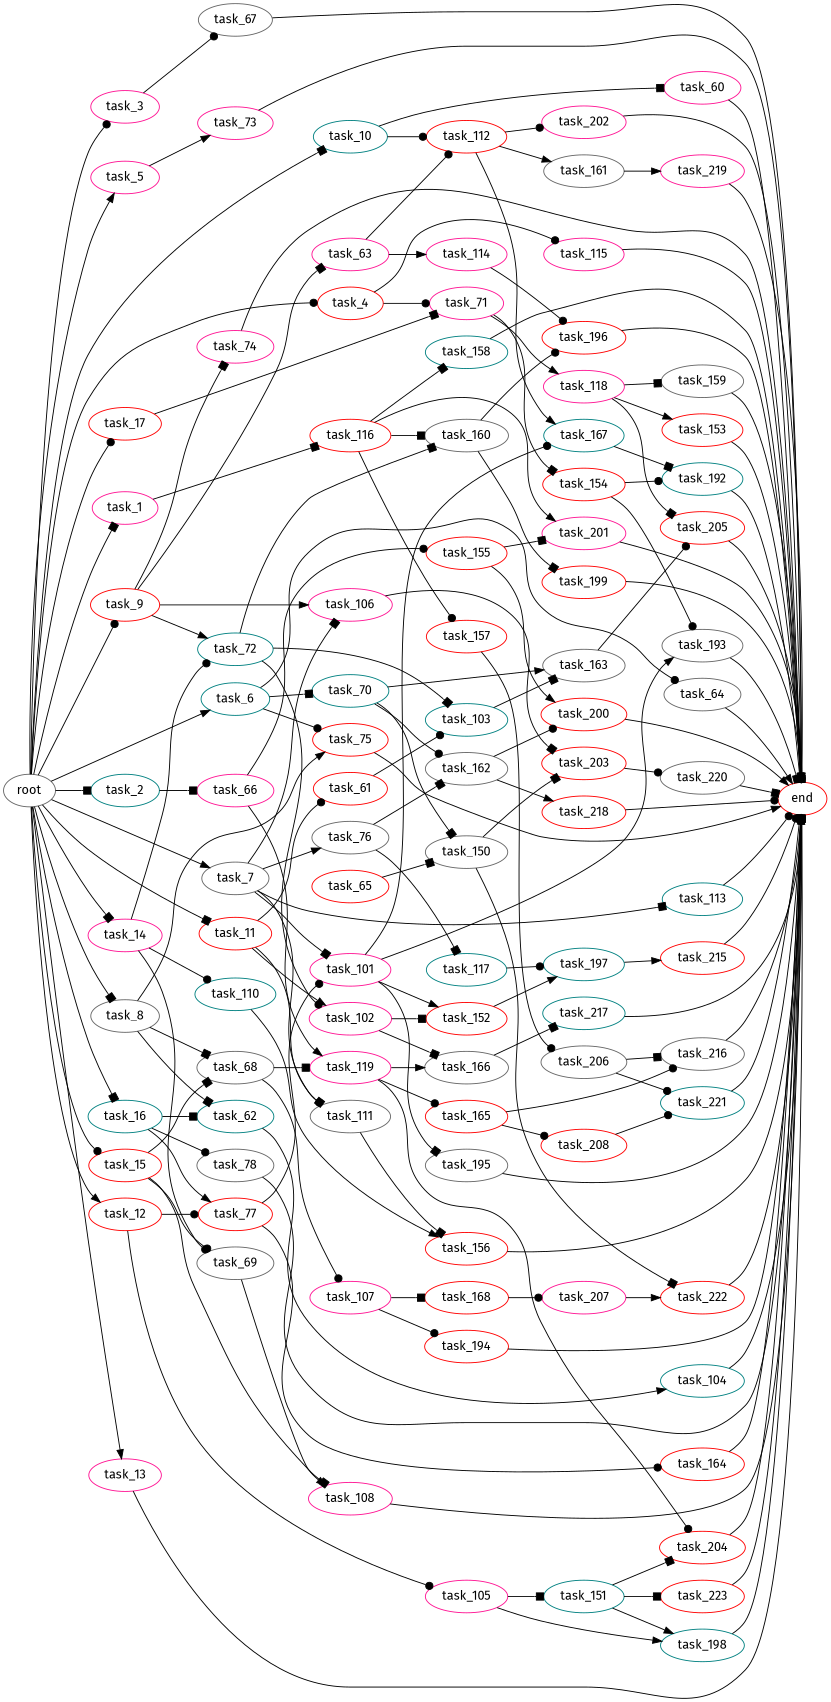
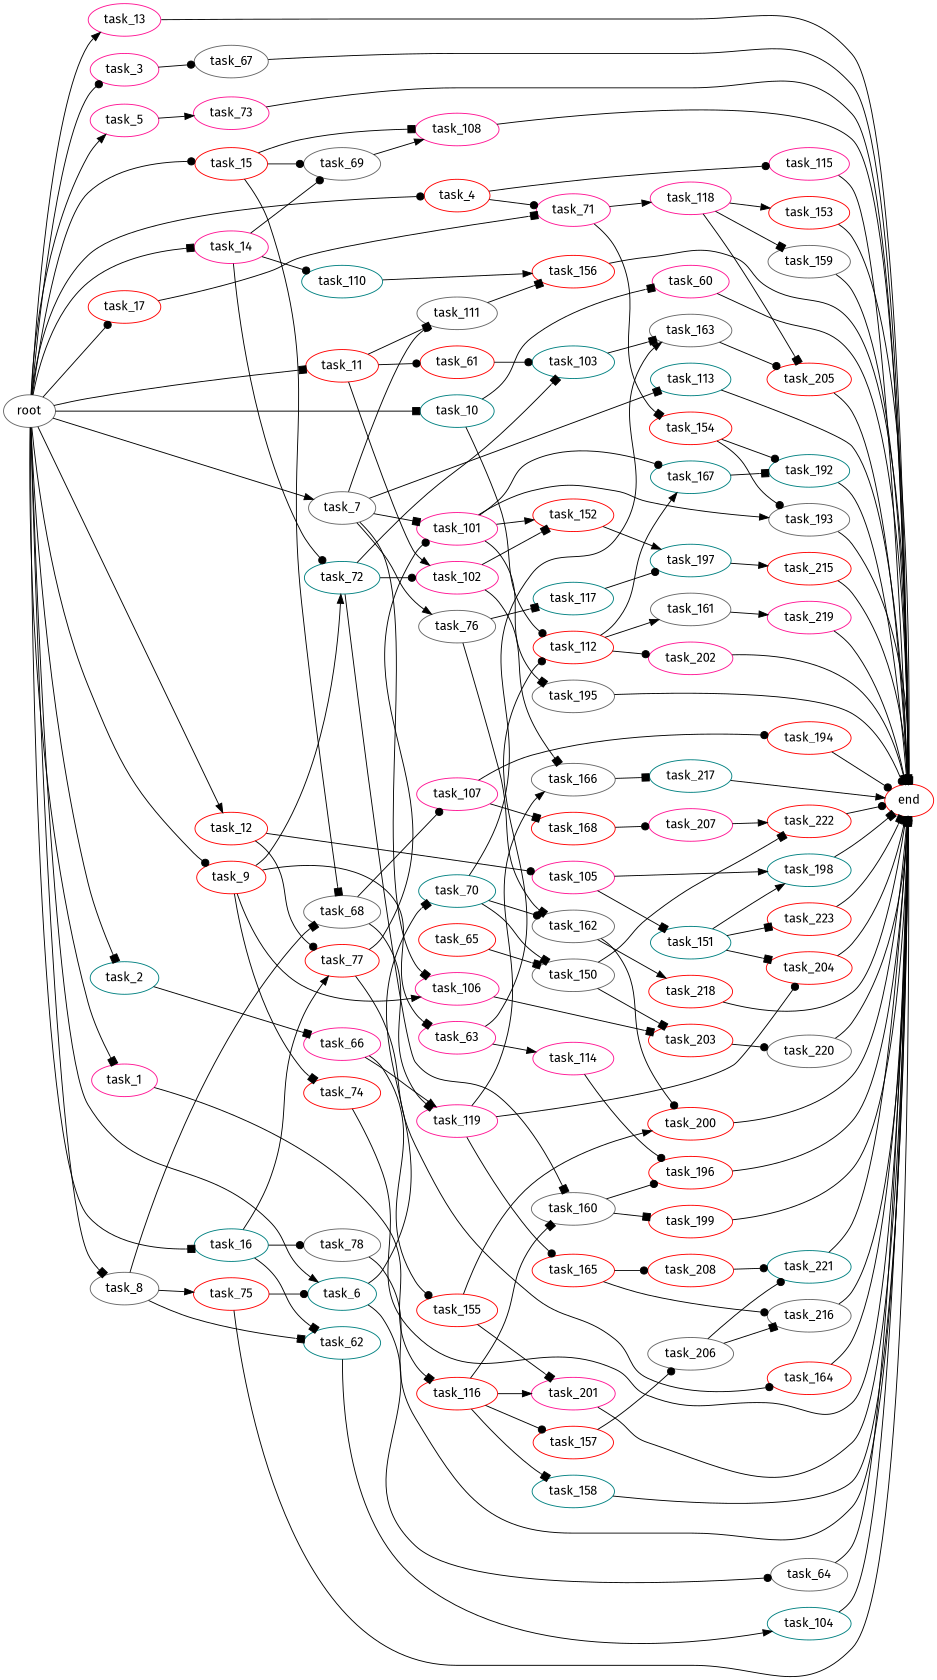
node "task_74": color deeppink -> red
edge "task_6" -> "task_75": reversed
